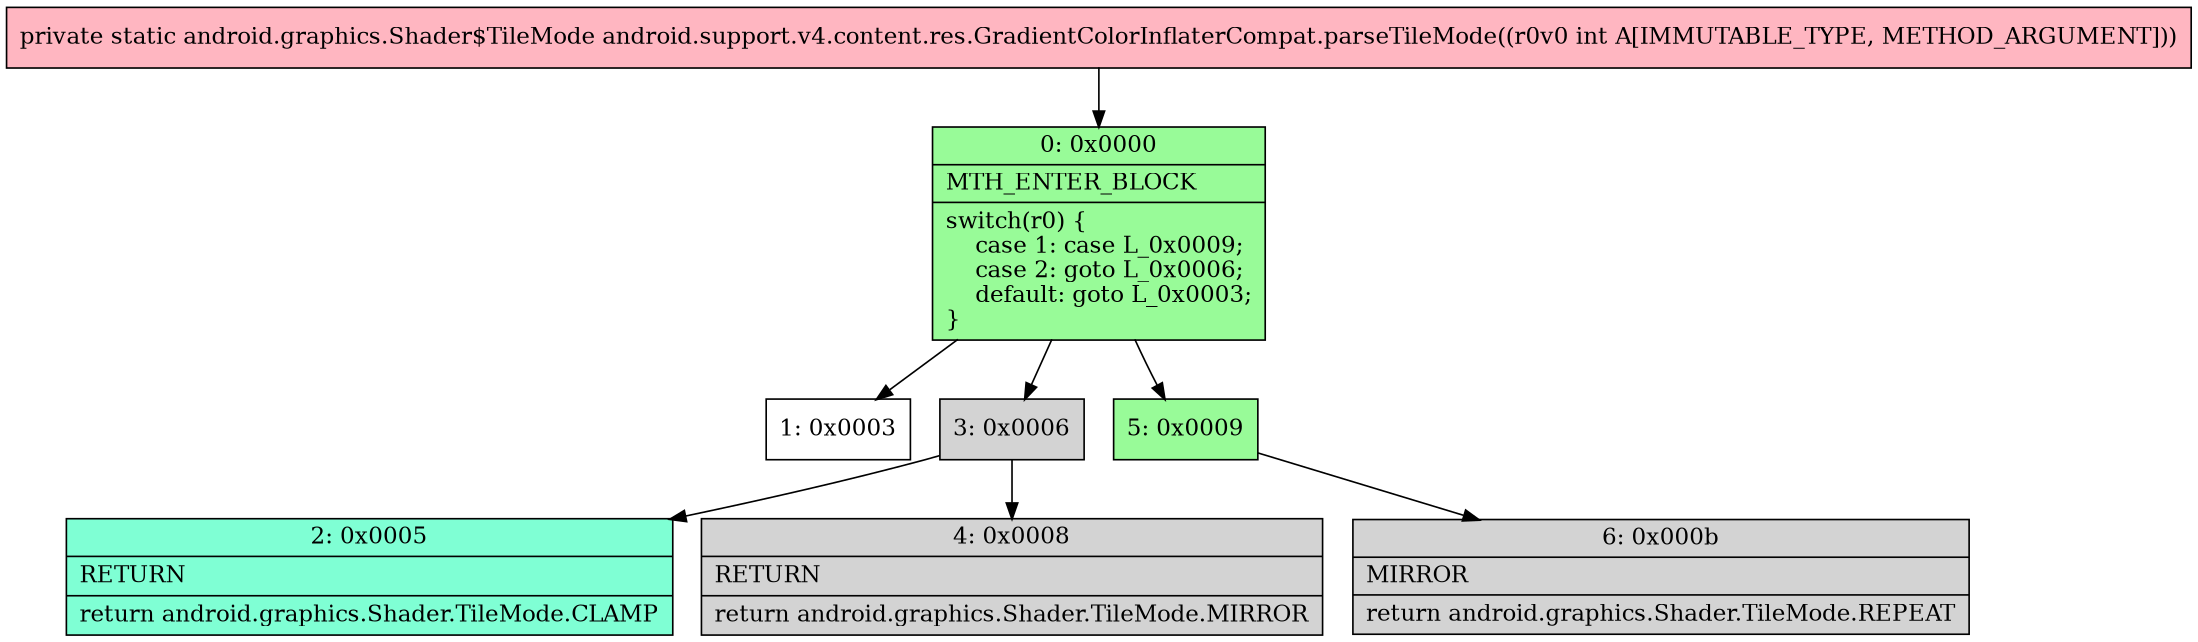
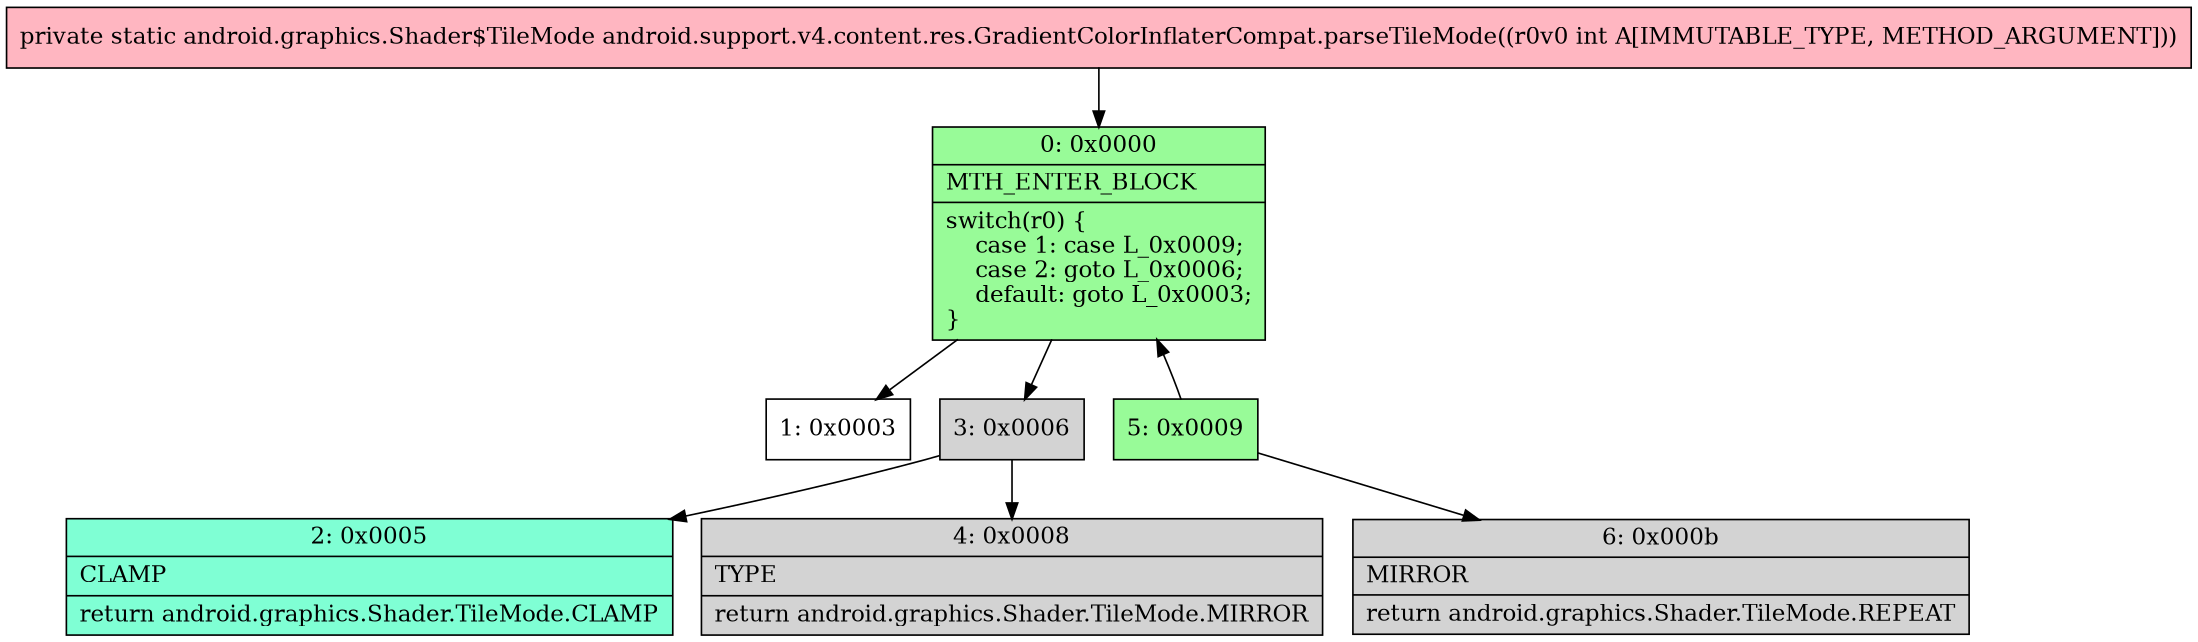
edge "0: 0x0000" -> "5: 0x0009": reversed
node "2: 0x0005": text "RETURN" -> "CLAMP"
node "4: 0x0008": text "RETURN" -> "TYPE"
